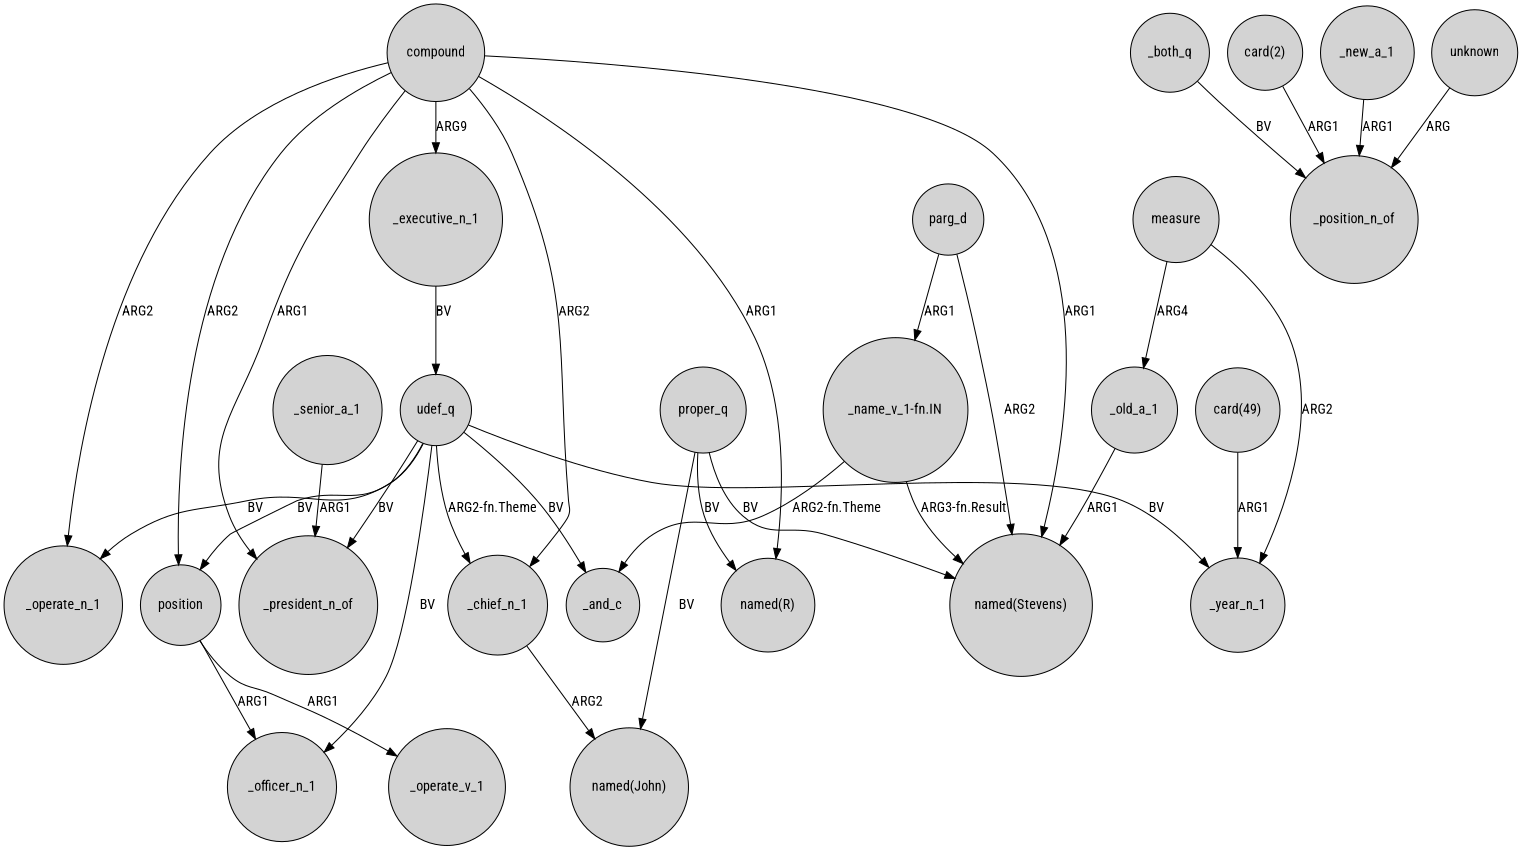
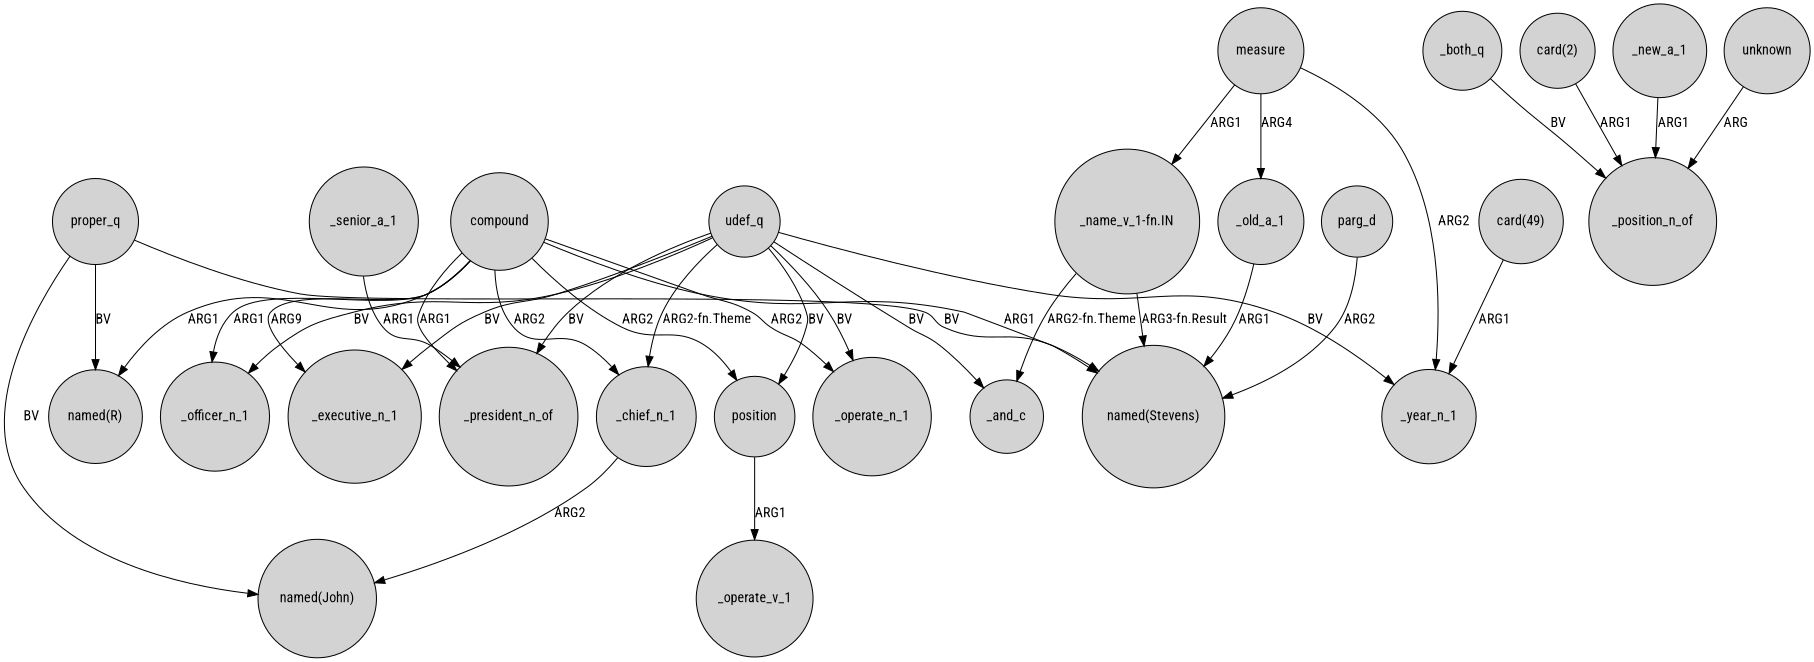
edge "parg_d" -> "_name_v_1-fn.IN": now "measure" -> "_name_v_1-fn.IN"
edge "_executive_n_1" -> "udef_q": reversed
edge "position" -> "_officer_n_1": now "compound" -> "_officer_n_1"
